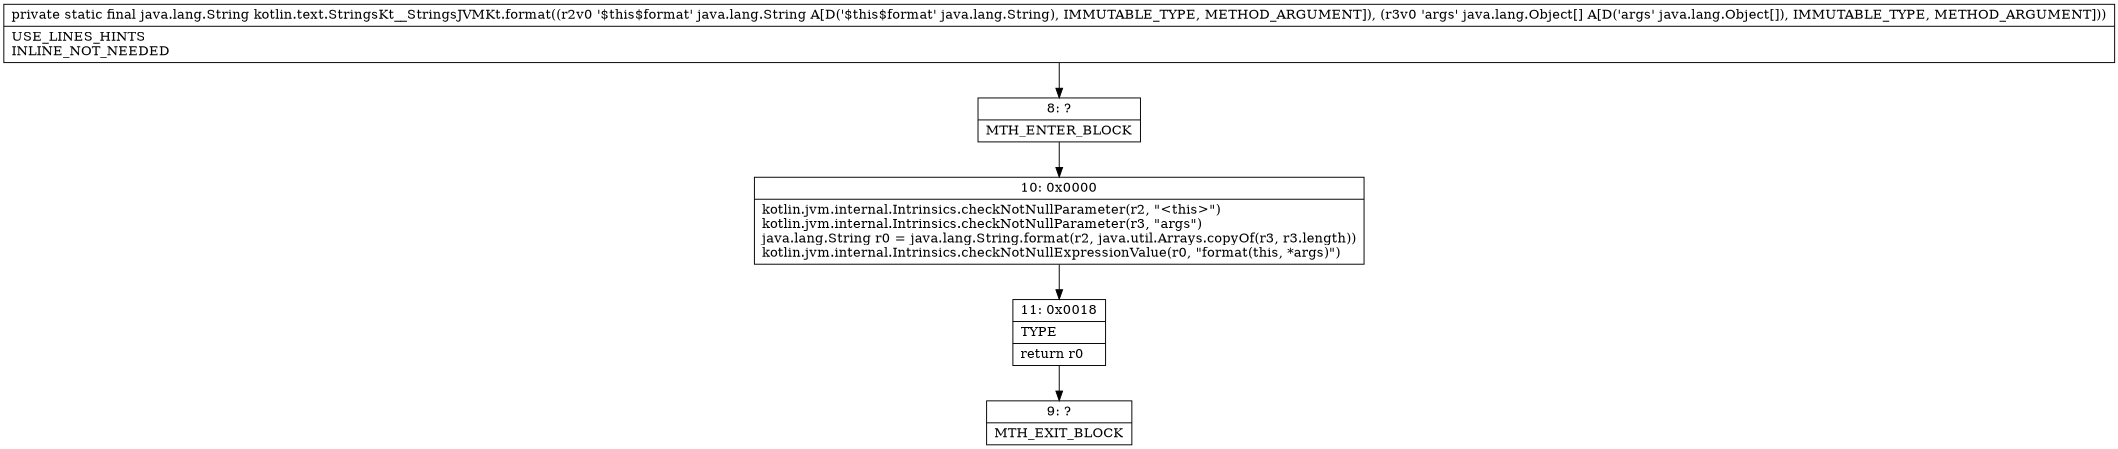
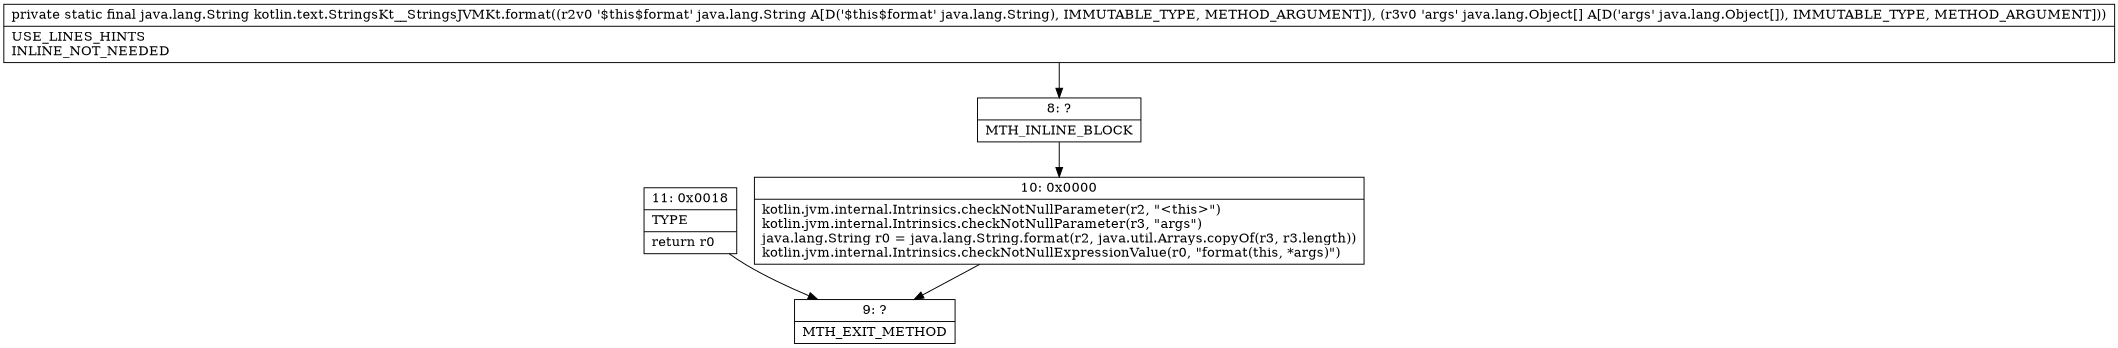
node "8: ?": text "MTH_ENTER_BLOCK" -> "MTH_INLINE_BLOCK"
edge "10: 0x0000" -> "11: 0x0018": now "10: 0x0000" -> "9: ?"
node "9: ?": text "MTH_EXIT_BLOCK" -> "MTH_EXIT_METHOD"
